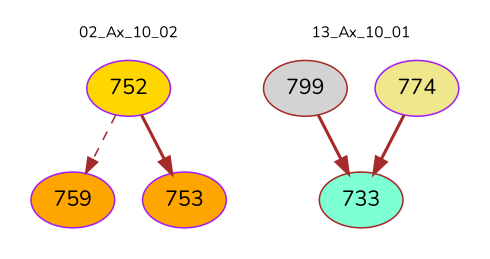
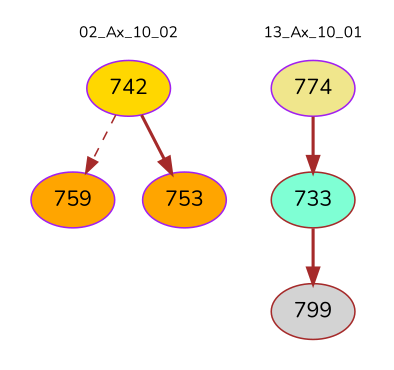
node "752": label "752" -> "742"
edge "799" -> "733": reversed
